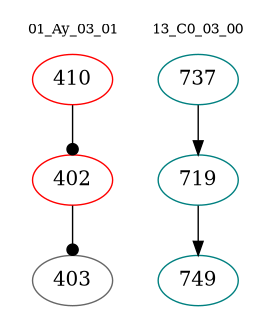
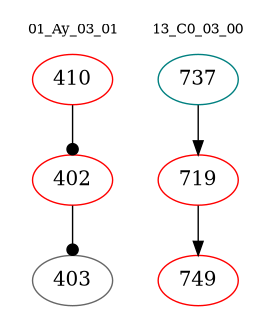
node "719": color teal -> red
node "749": color teal -> red
